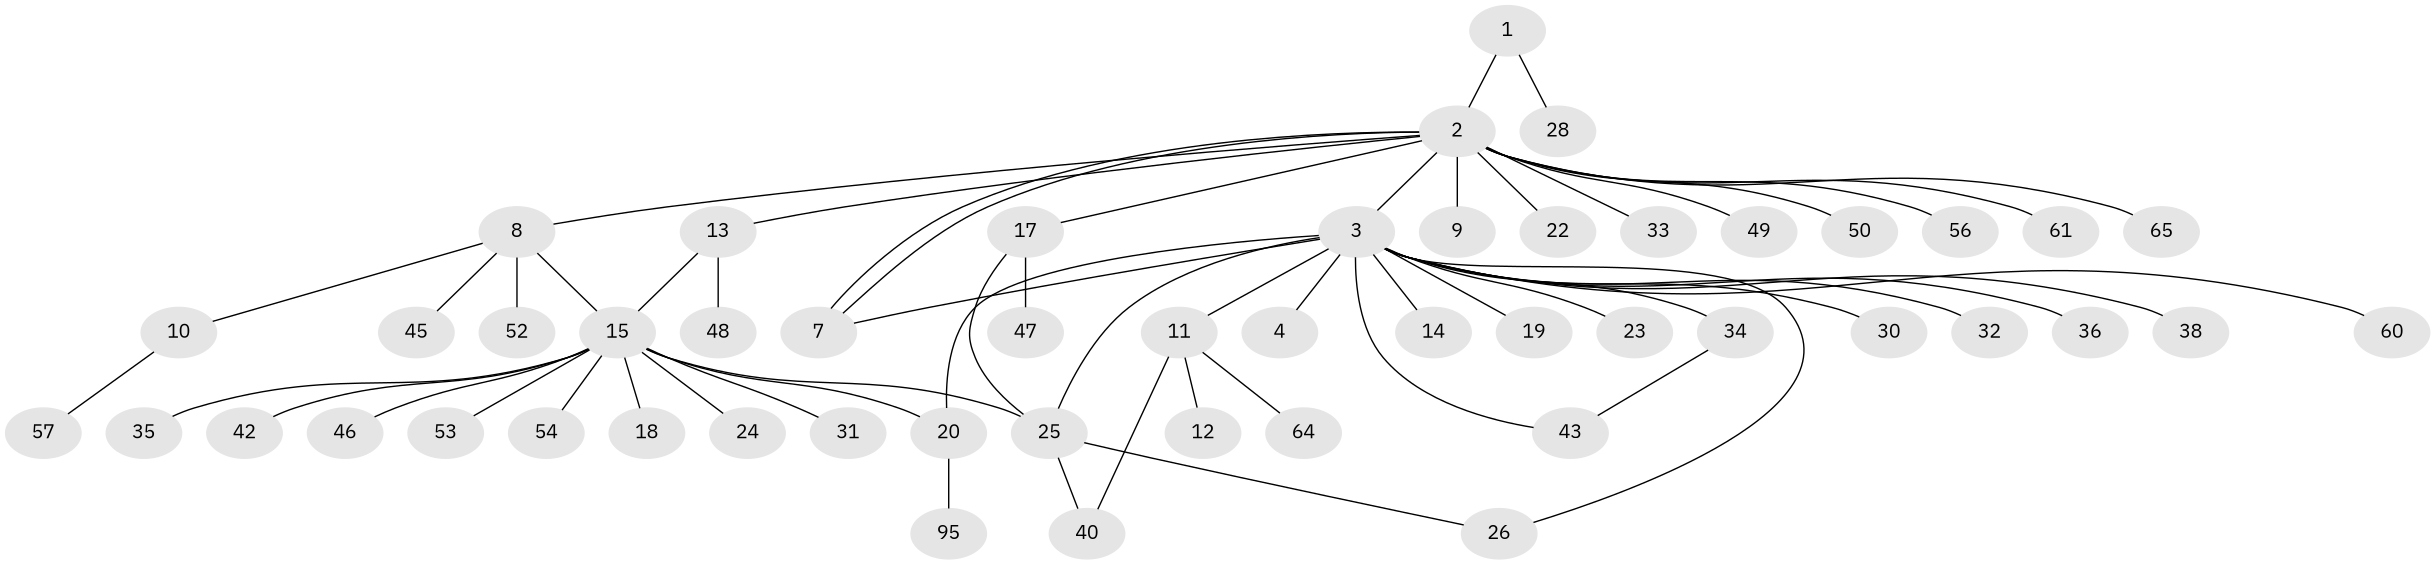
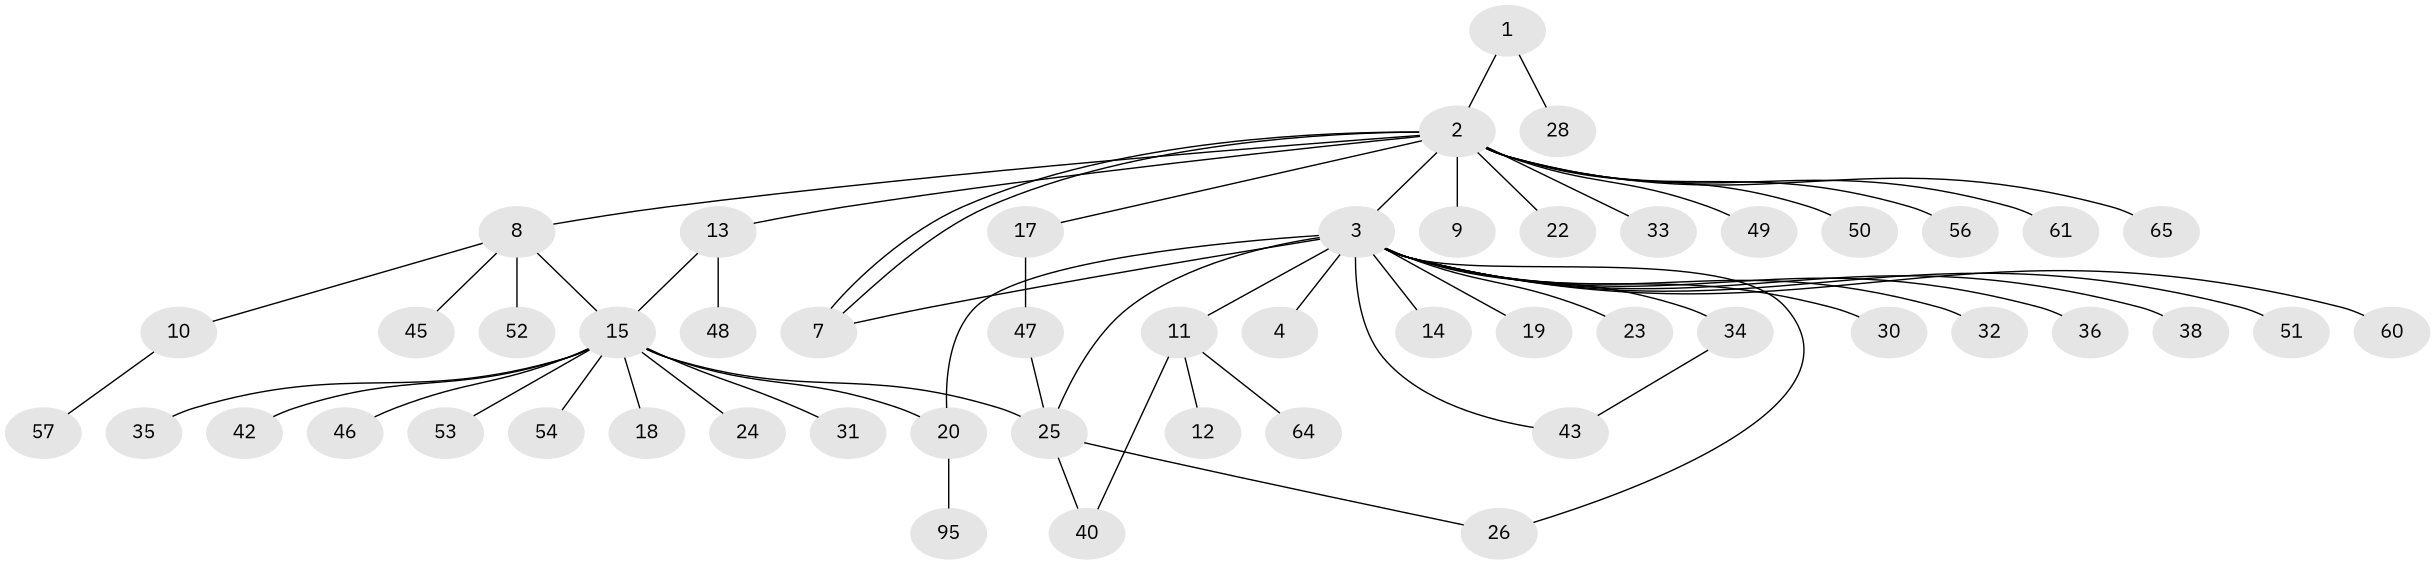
node "51": added
edge "17" -- "25": now "47" -- "25"
